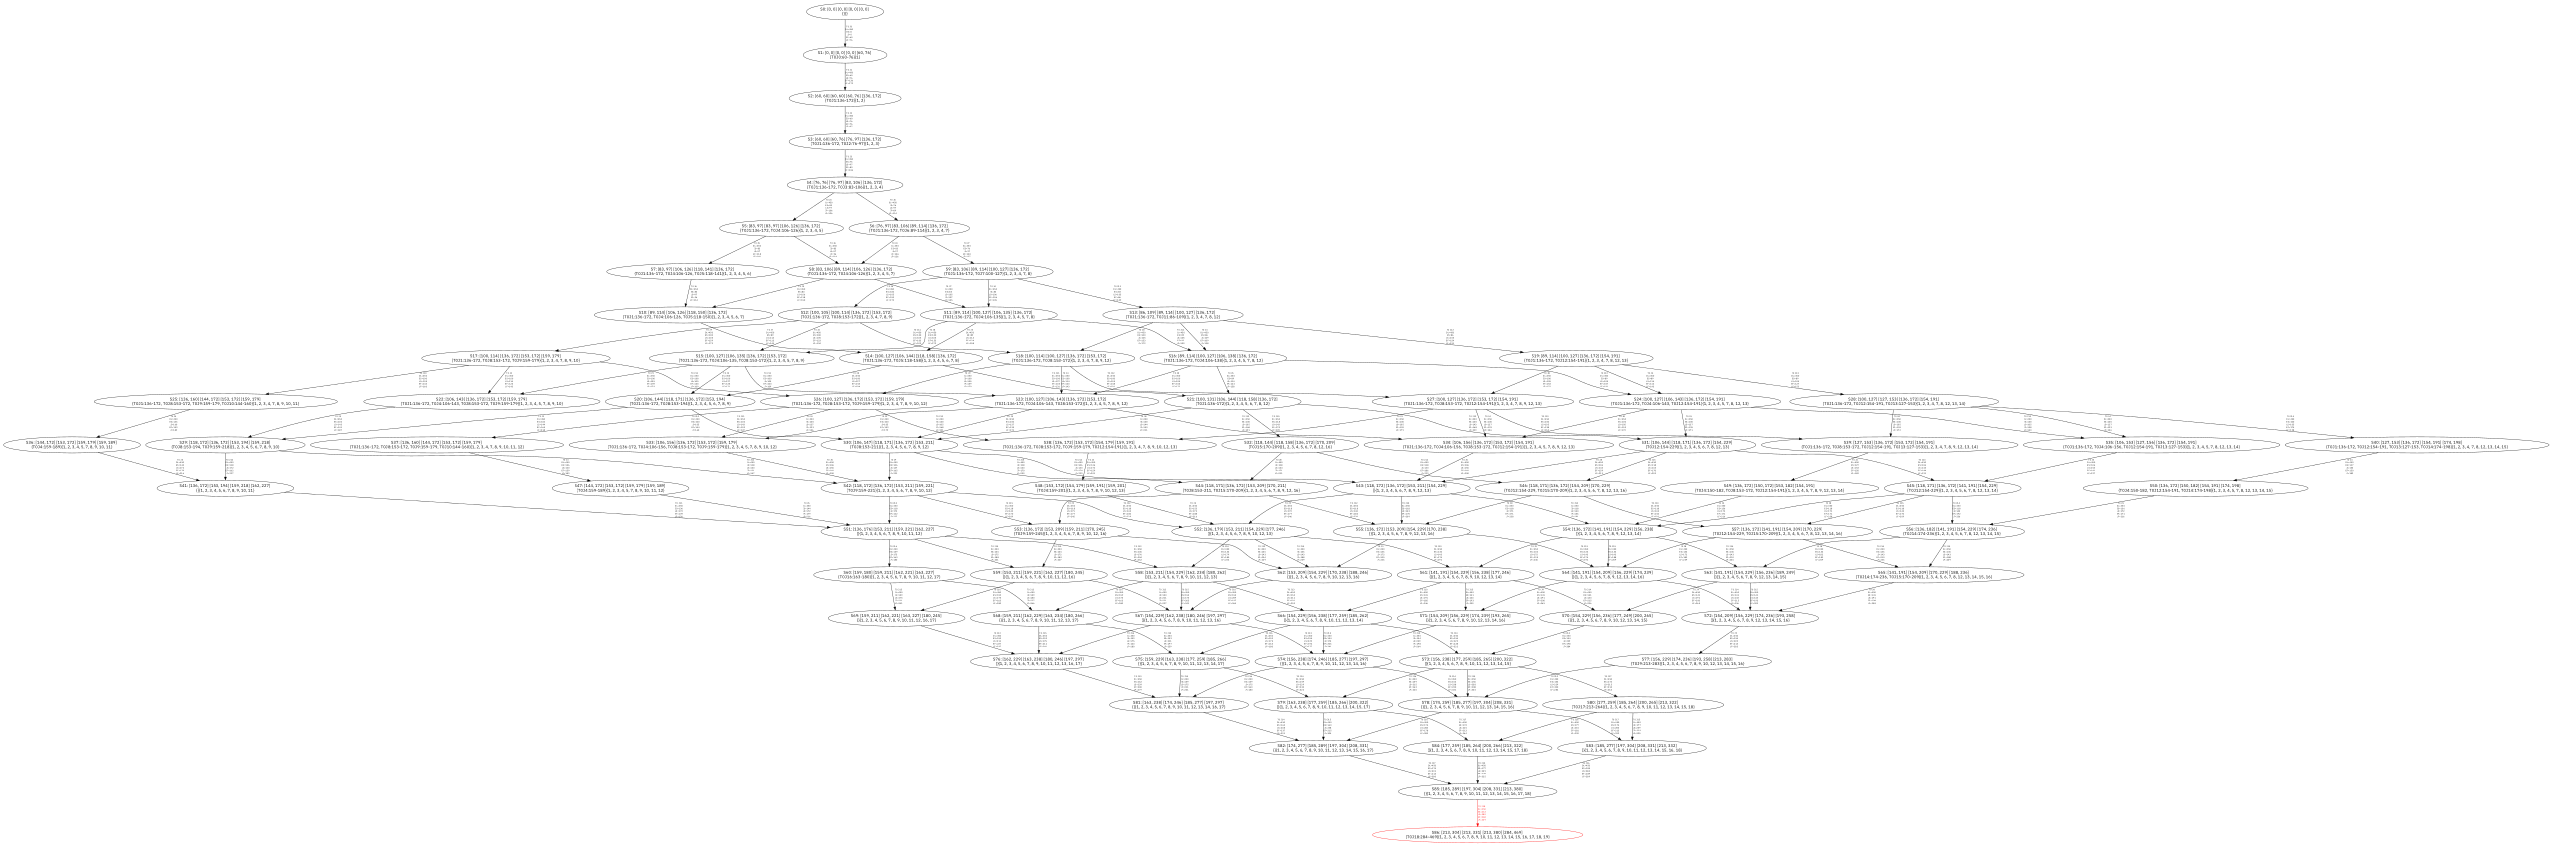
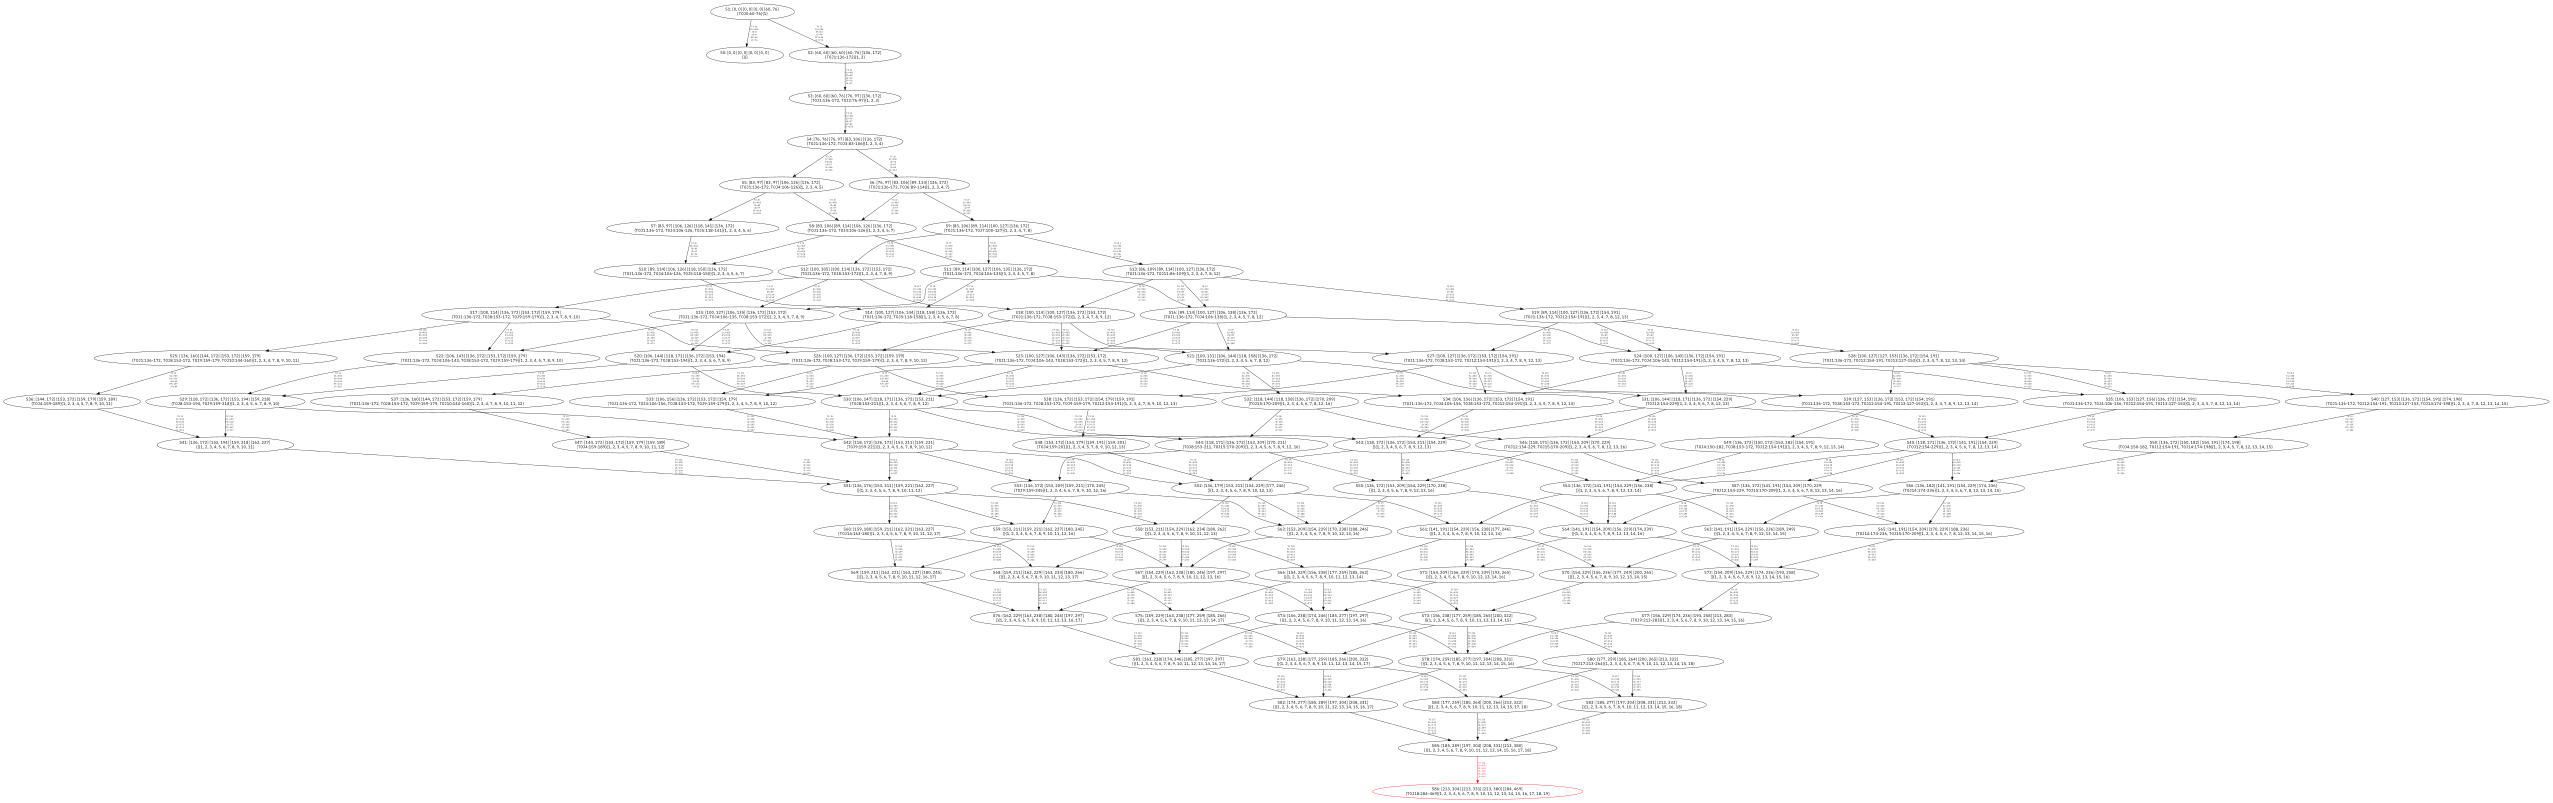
edge "S0: [0, 0] [0, 0] [0, 0] [0, 0] {}{}" -> "S1: [0, 0] [0, 0] [0, 0] [60, 76] {T0J0:60-76}{1}": reversed
